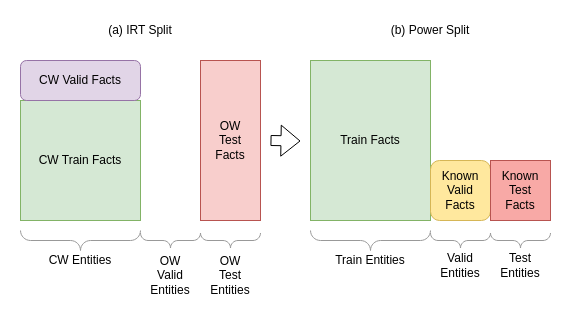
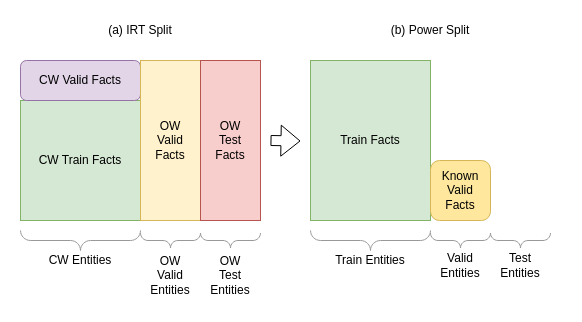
node "OW Valid Facts": added
node "Known Test Facts": removed
